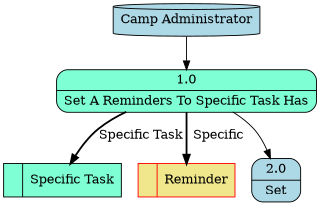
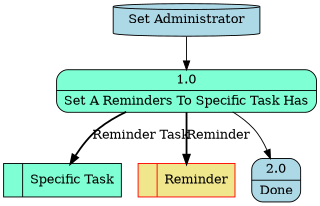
node "Camp Administrator": label "Camp Administrator" -> "Set Administrator"
edge "1.0" -> "Specific Task": label "Specific Task" -> "Reminder Task"
edge "1.0" -> "Reminder": label "Specific" -> "Reminder"
node "2.0": text "Set" -> "Done"
